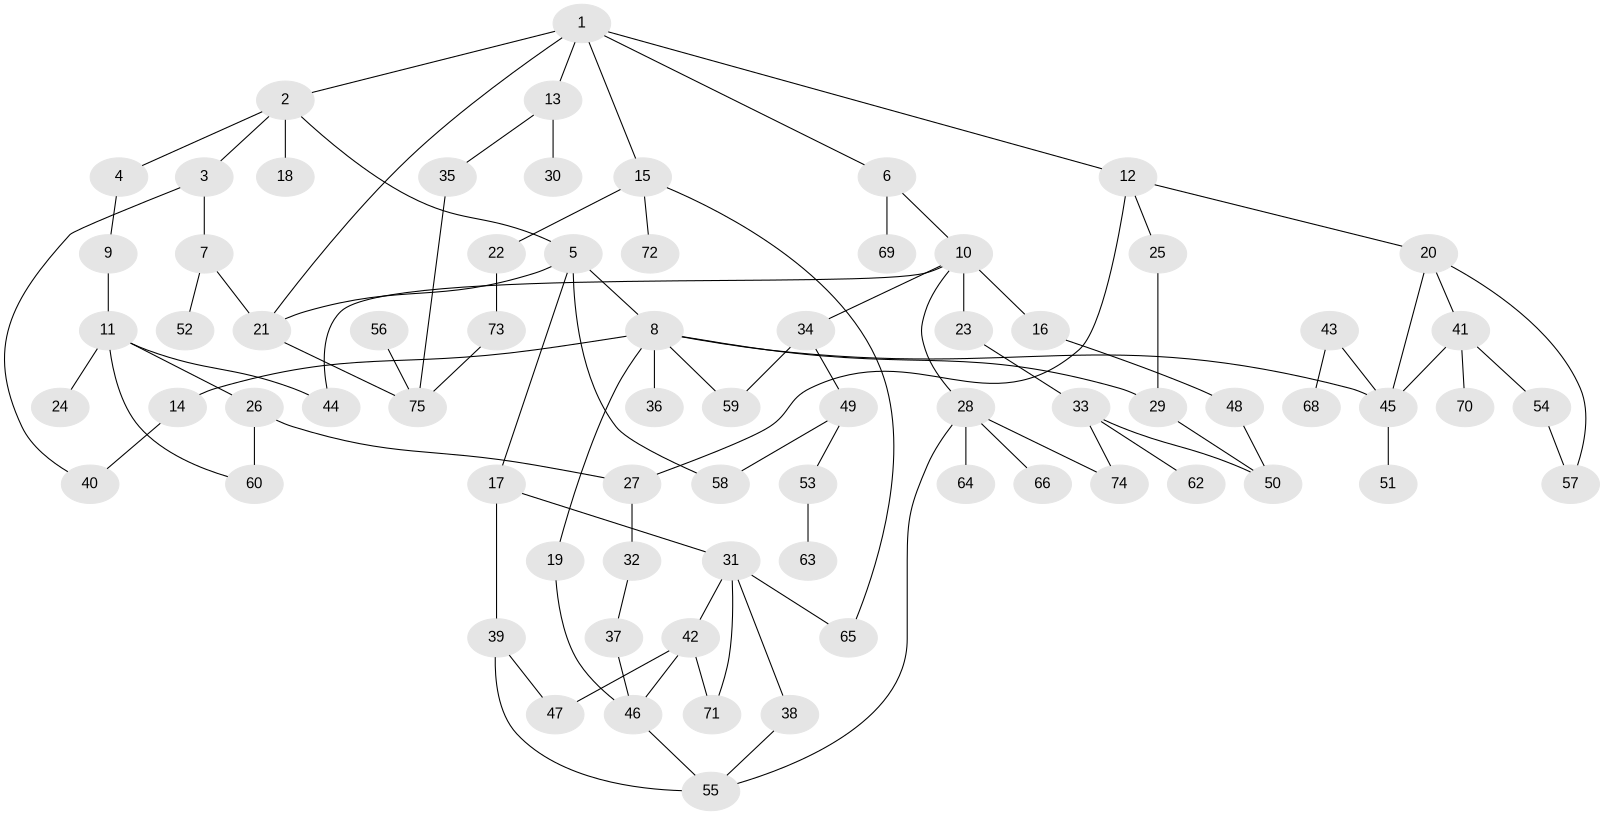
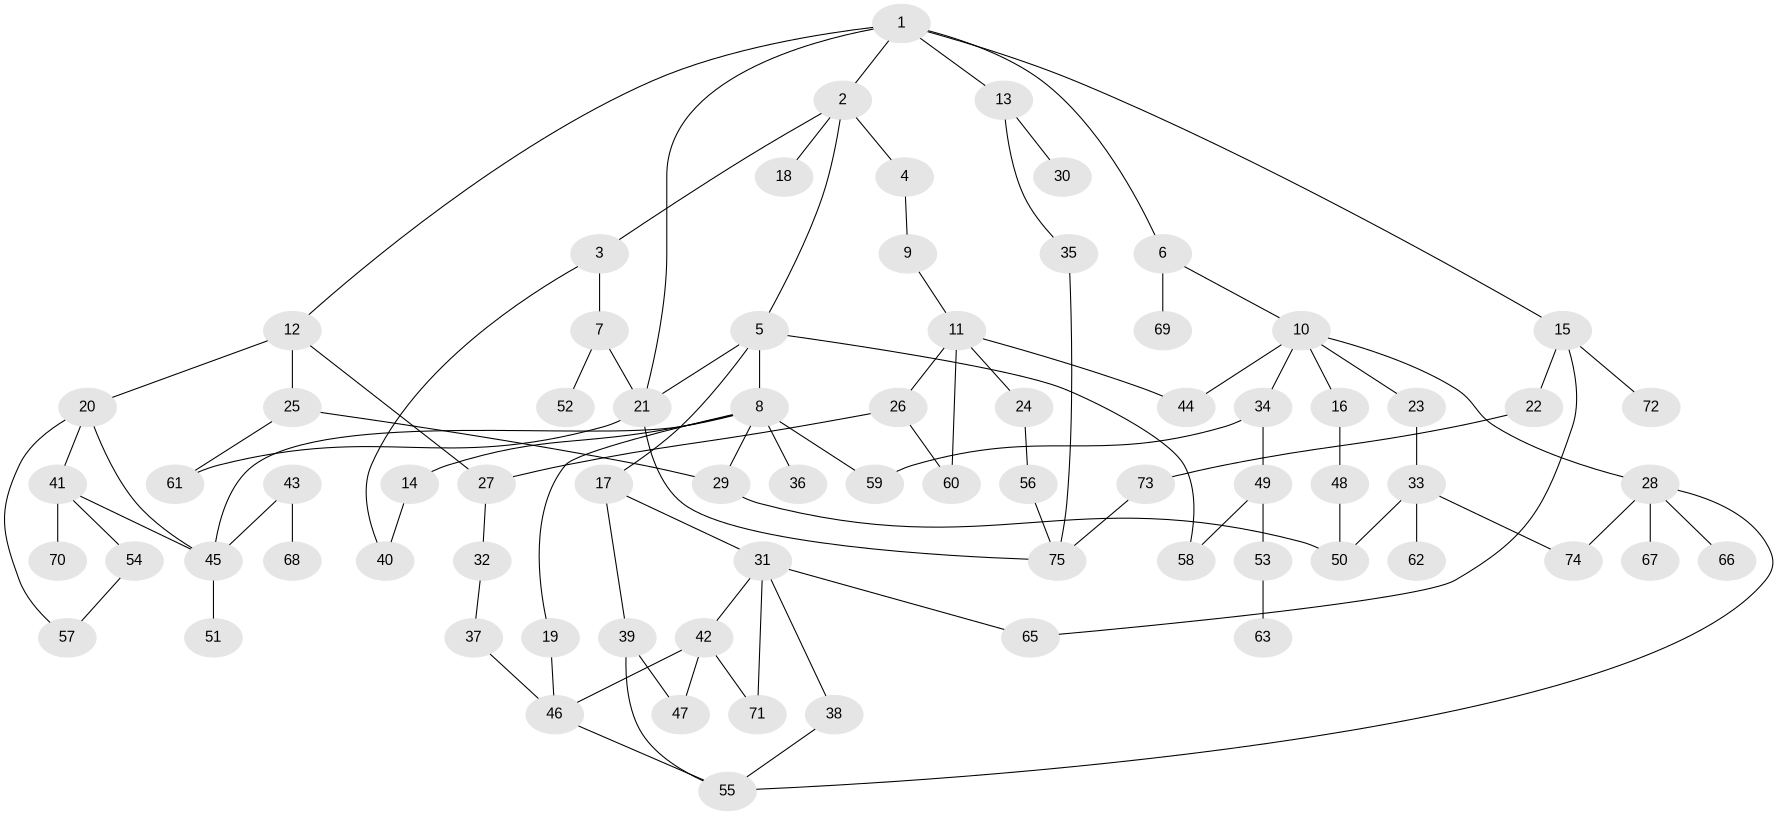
edge "24" -- "56": added
node "61": added
node "64": label "64" -> "67"
